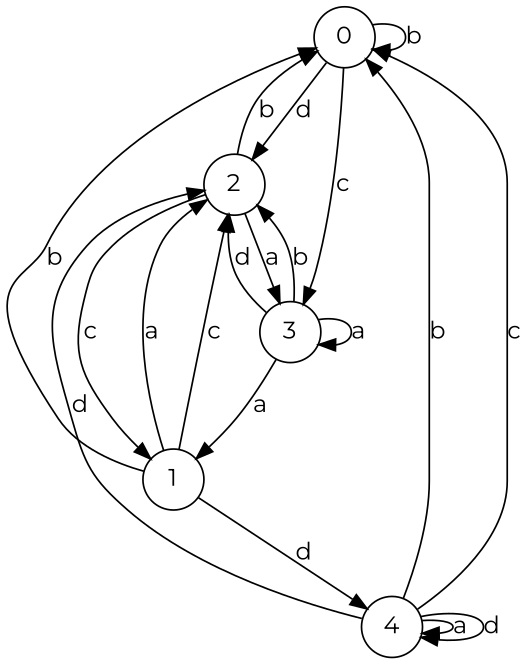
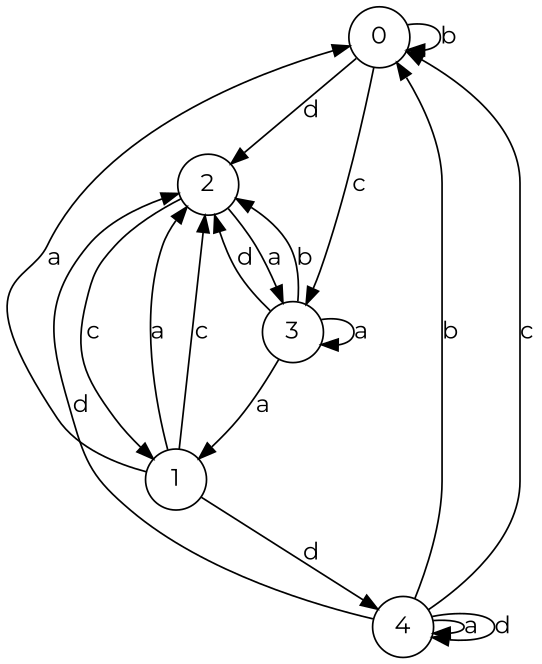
edge "2" -> "0": removed, label "b"
edge "1" -> "0": label "b" -> "a"
